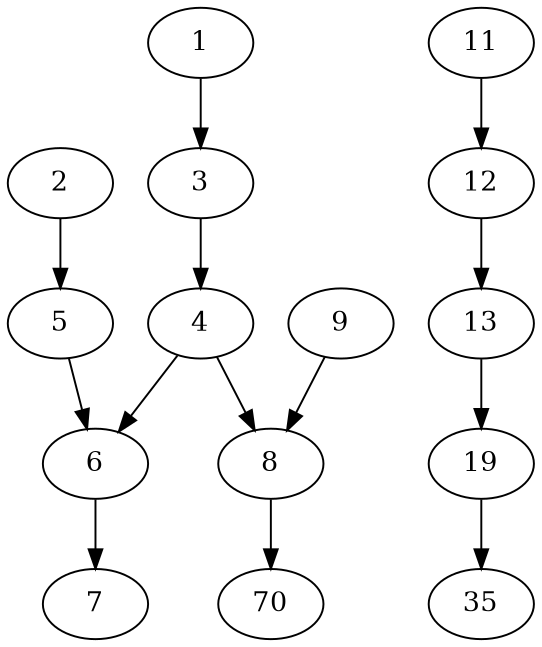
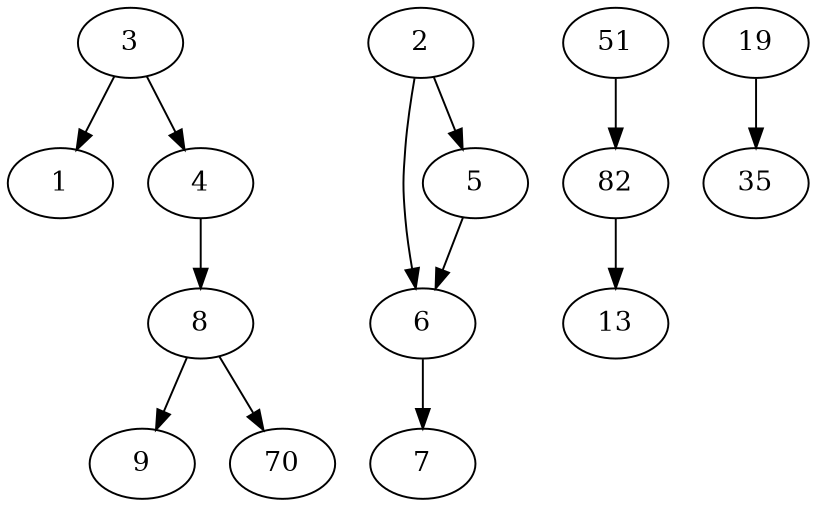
node "11": label "11" -> "51"
edge "1" -> "3": reversed
node "12": label "12" -> "82"
edge "13" -> "19": removed
edge "9" -> "8": reversed
edge "4" -> "6": now "2" -> "6"
